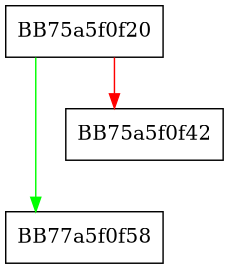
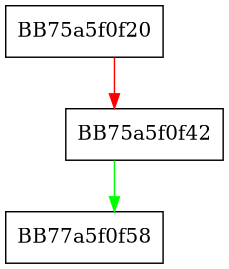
edge "BB75a5f0f20" -> "BB77a5f0f58": now "BB75a5f0f42" -> "BB77a5f0f58"
